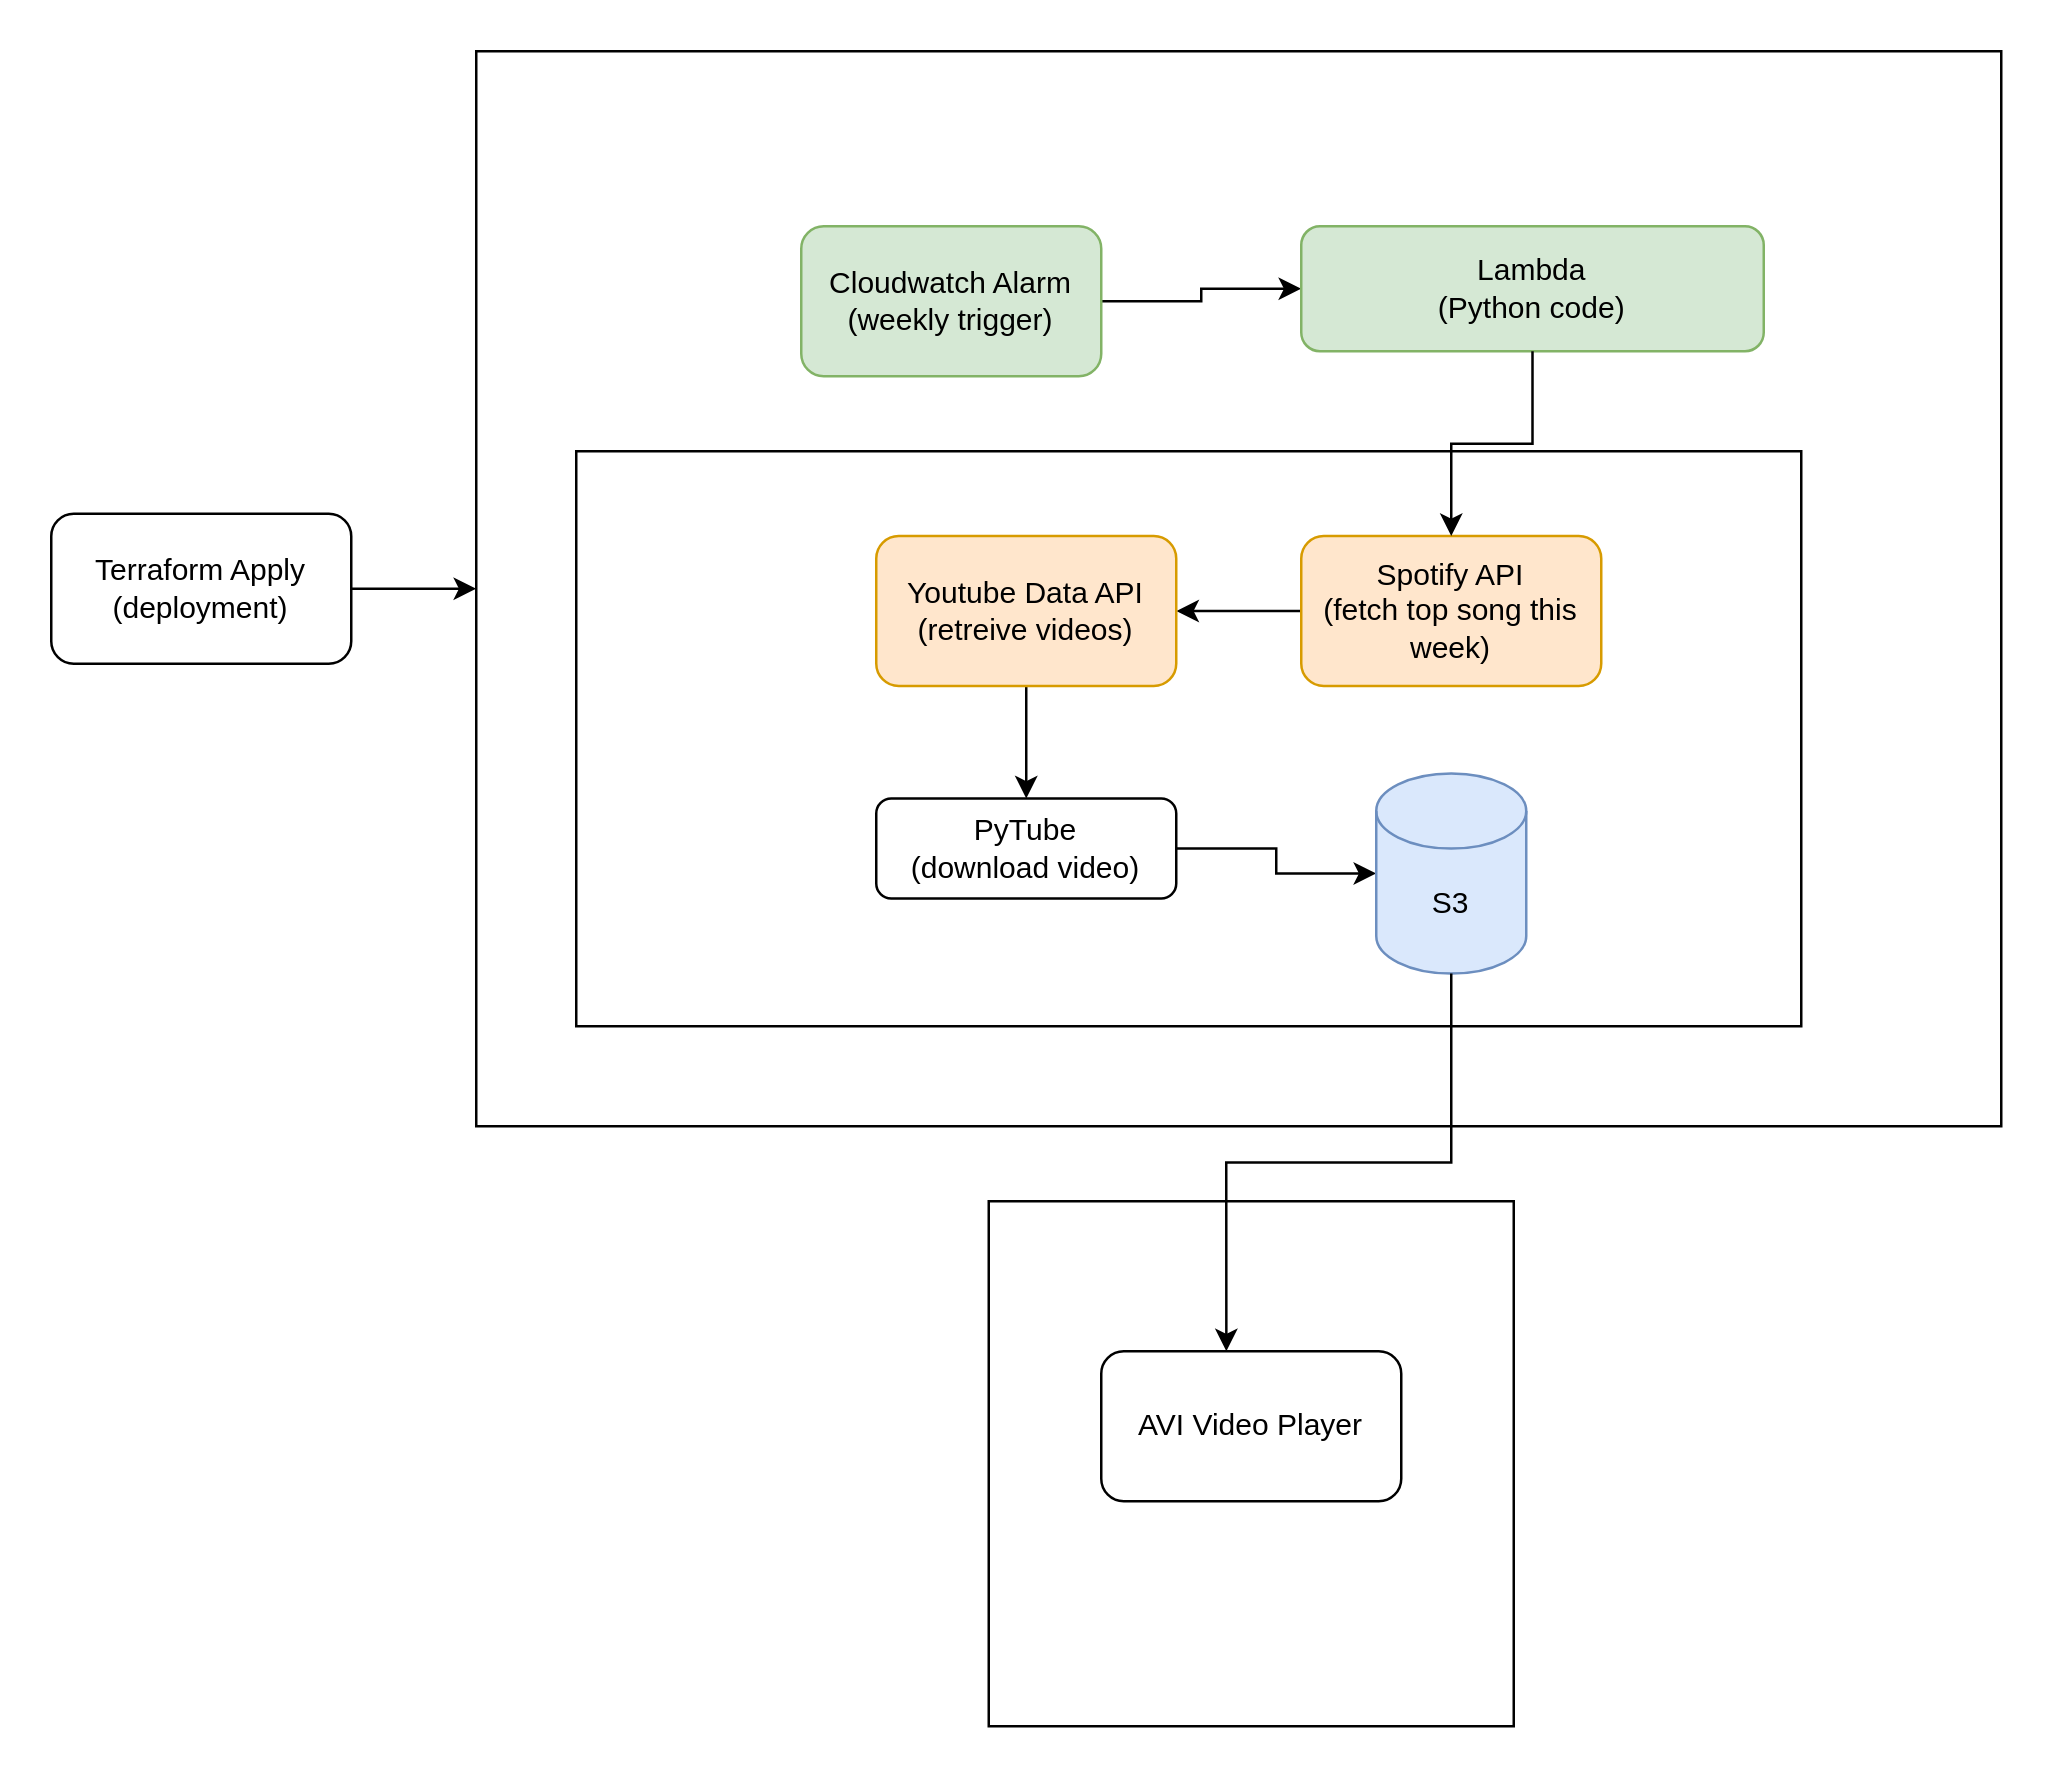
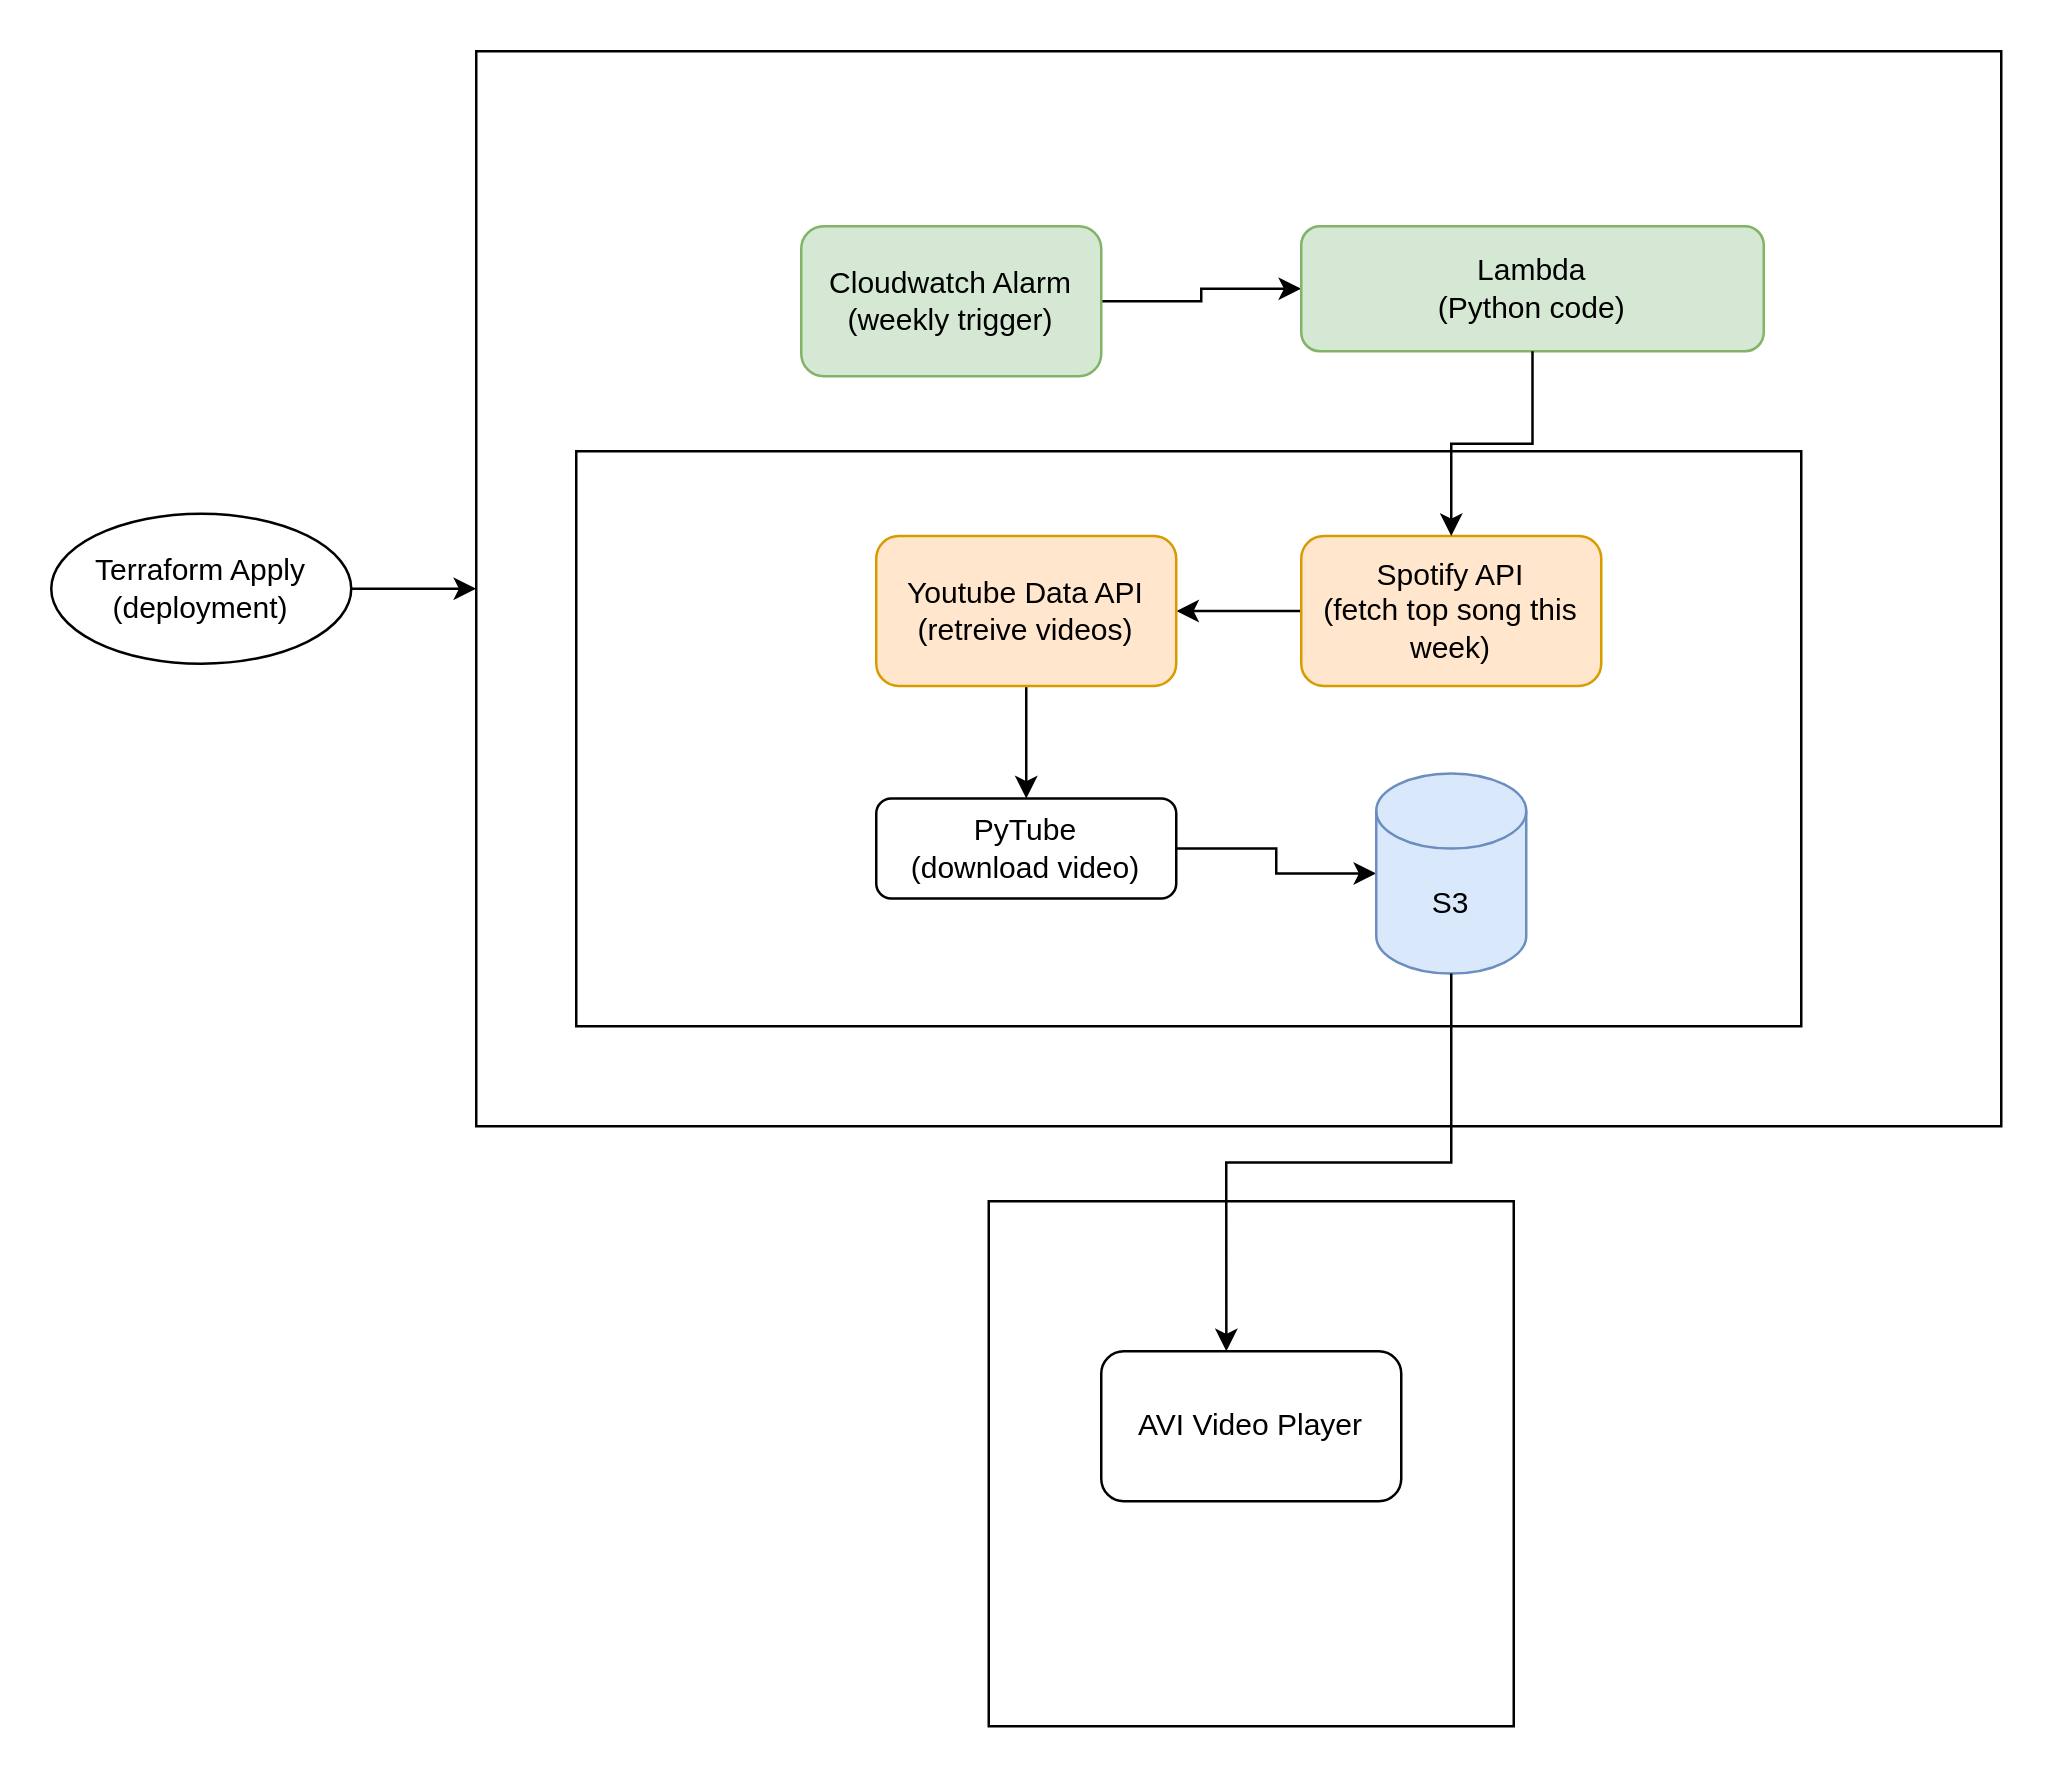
node "Terraform Apply (deployment)": shape rounded rectangle -> ellipse
